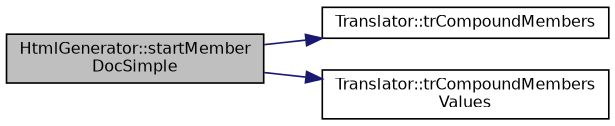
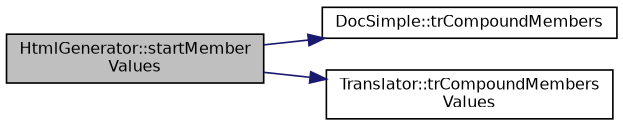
node "Translator::trCompoundMembers": label "Translator::trCompoundMembers" -> "DocSimple::trCompoundMembers"
node "HtmlGenerator::startMember DocSimple": label "HtmlGenerator::startMember DocSimple" -> "HtmlGenerator::startMember Values"
